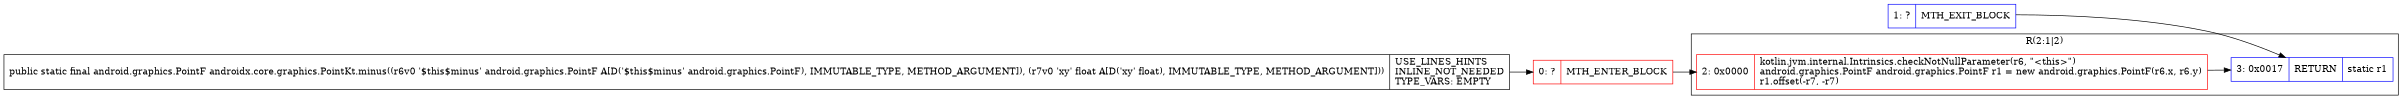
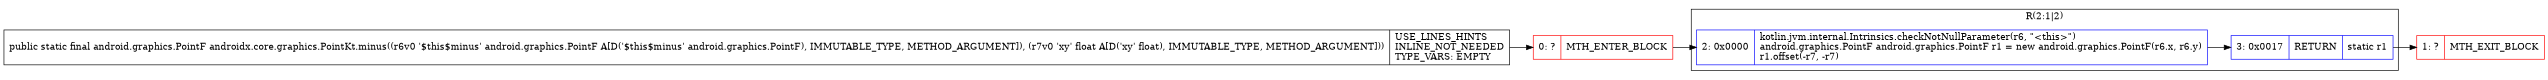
node "1: ?": color blue -> red
edge "1: ?" -> "3: 0x0017": reversed
node "2: 0x0000": color red -> blue
